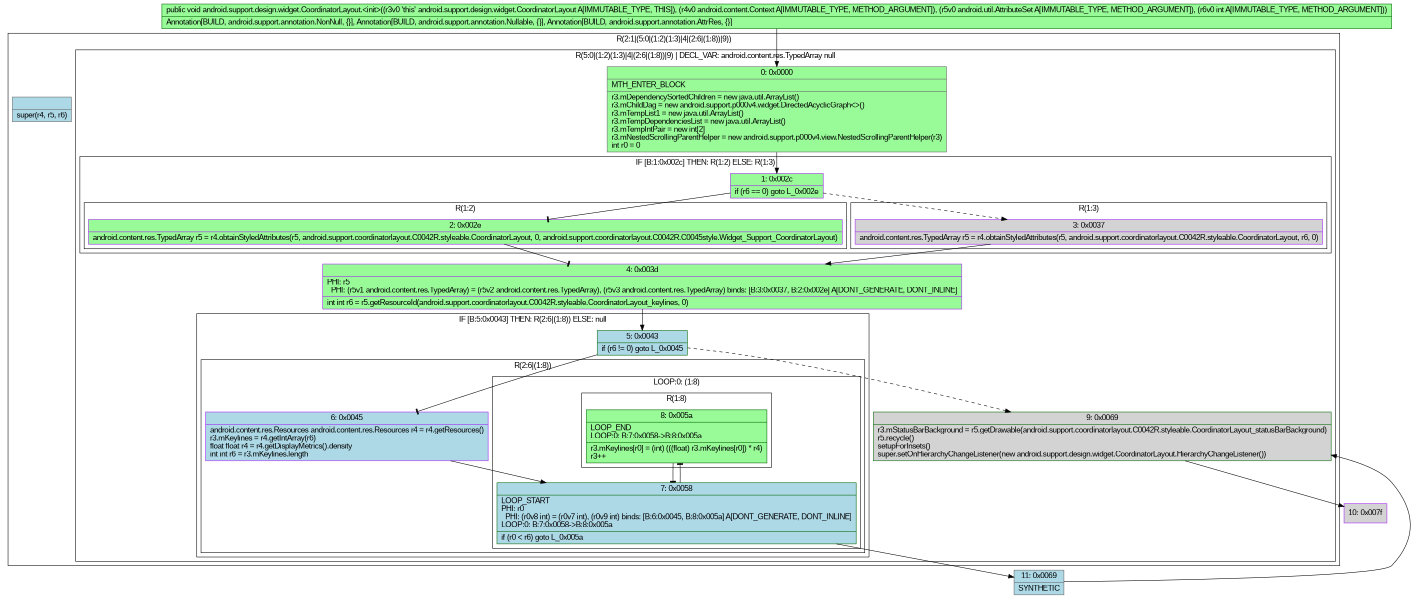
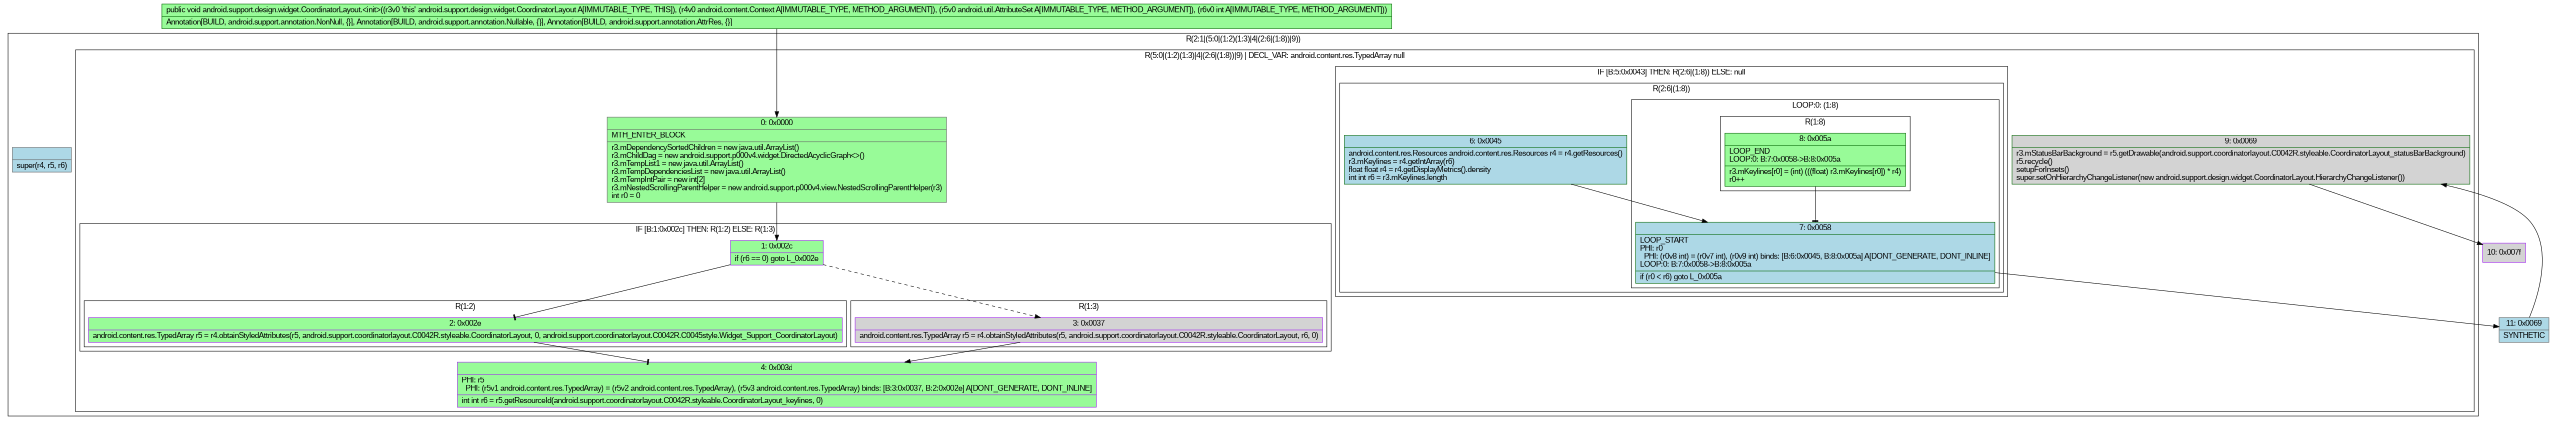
node "5: 0x0043": removed
node "6: 0x0045": color purple -> darkgreen
node "8: 0x005a": text "r3++" -> "r0++"
edge "7: 0x0058" -> "8: 0x005a": removed
